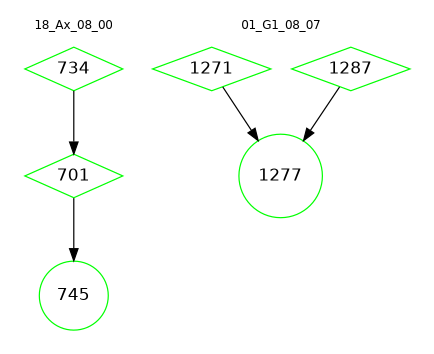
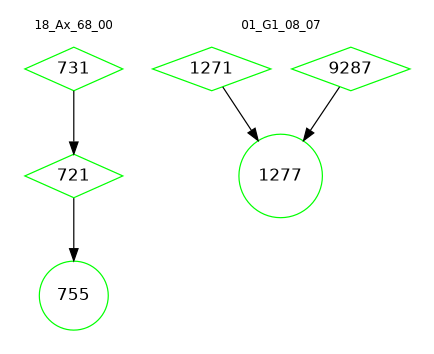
cluster "18_Ax_08_00": label "18_Ax_08_00" -> "18_Ax_68_00"
node "734": label "734" -> "731"
node "1287": label "1287" -> "9287"
node "701": label "701" -> "721"
node "745": label "745" -> "755"
